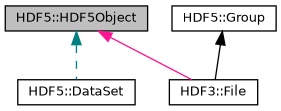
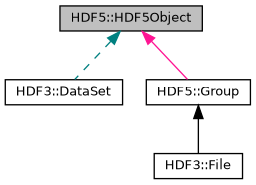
edge "HDF3::File" -> "HDF5::HDF5Object": now "HDF5::Group" -> "HDF5::HDF5Object"
node "HDF5::DataSet": label "HDF5::DataSet" -> "HDF3::DataSet"
